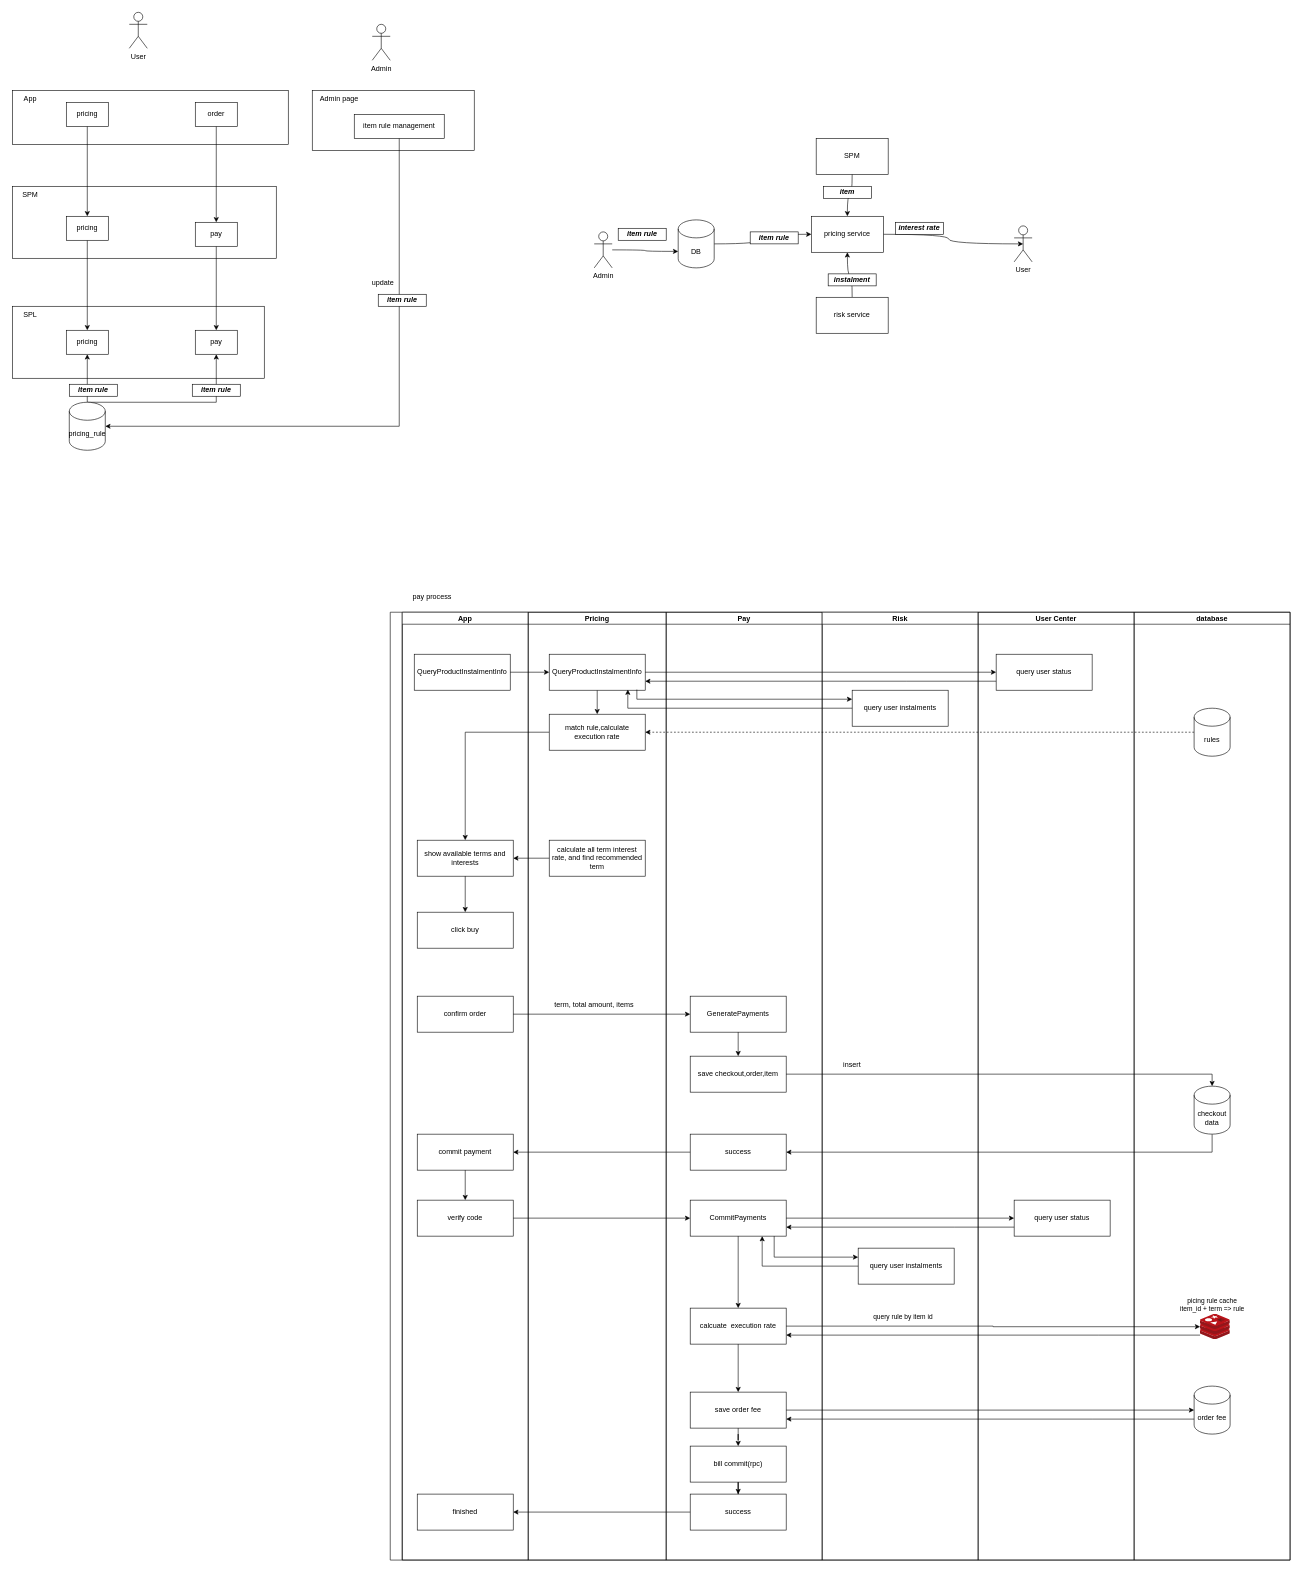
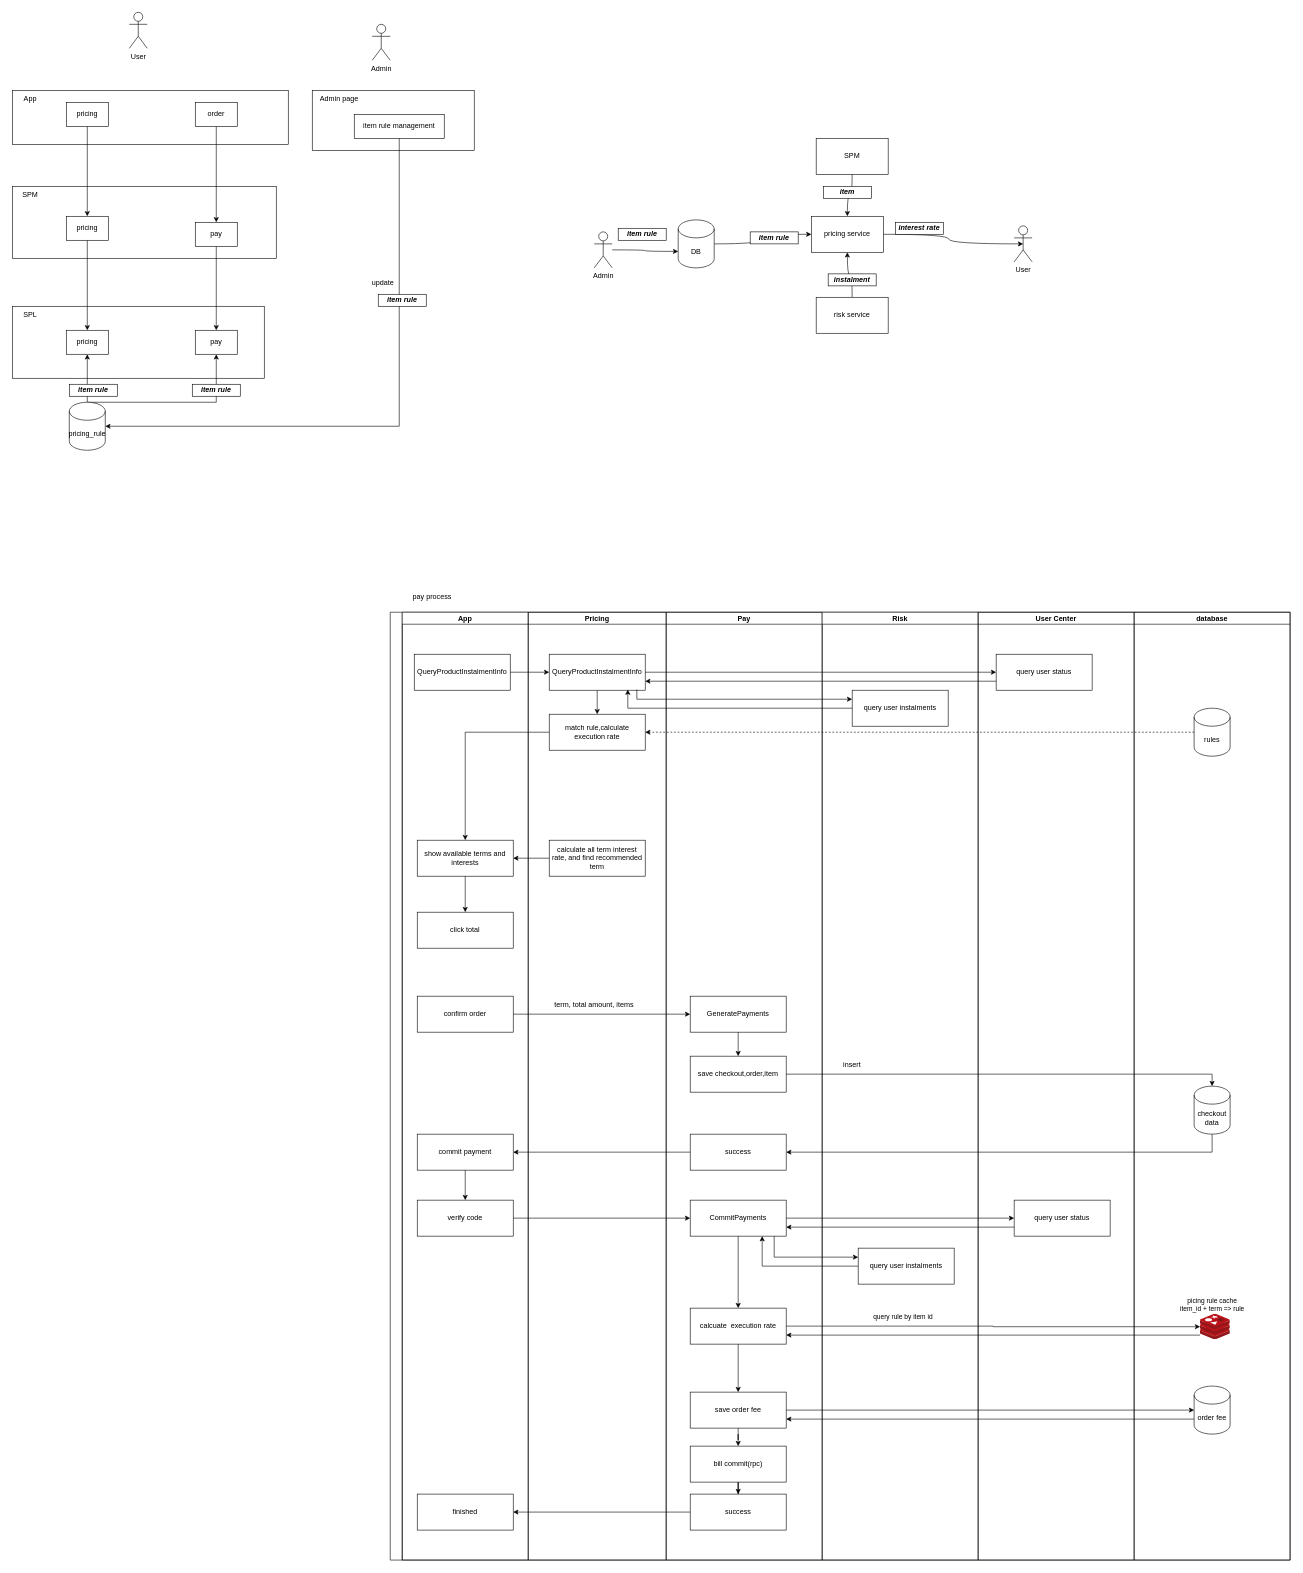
node "click buy": label "click buy" -> "click total"
